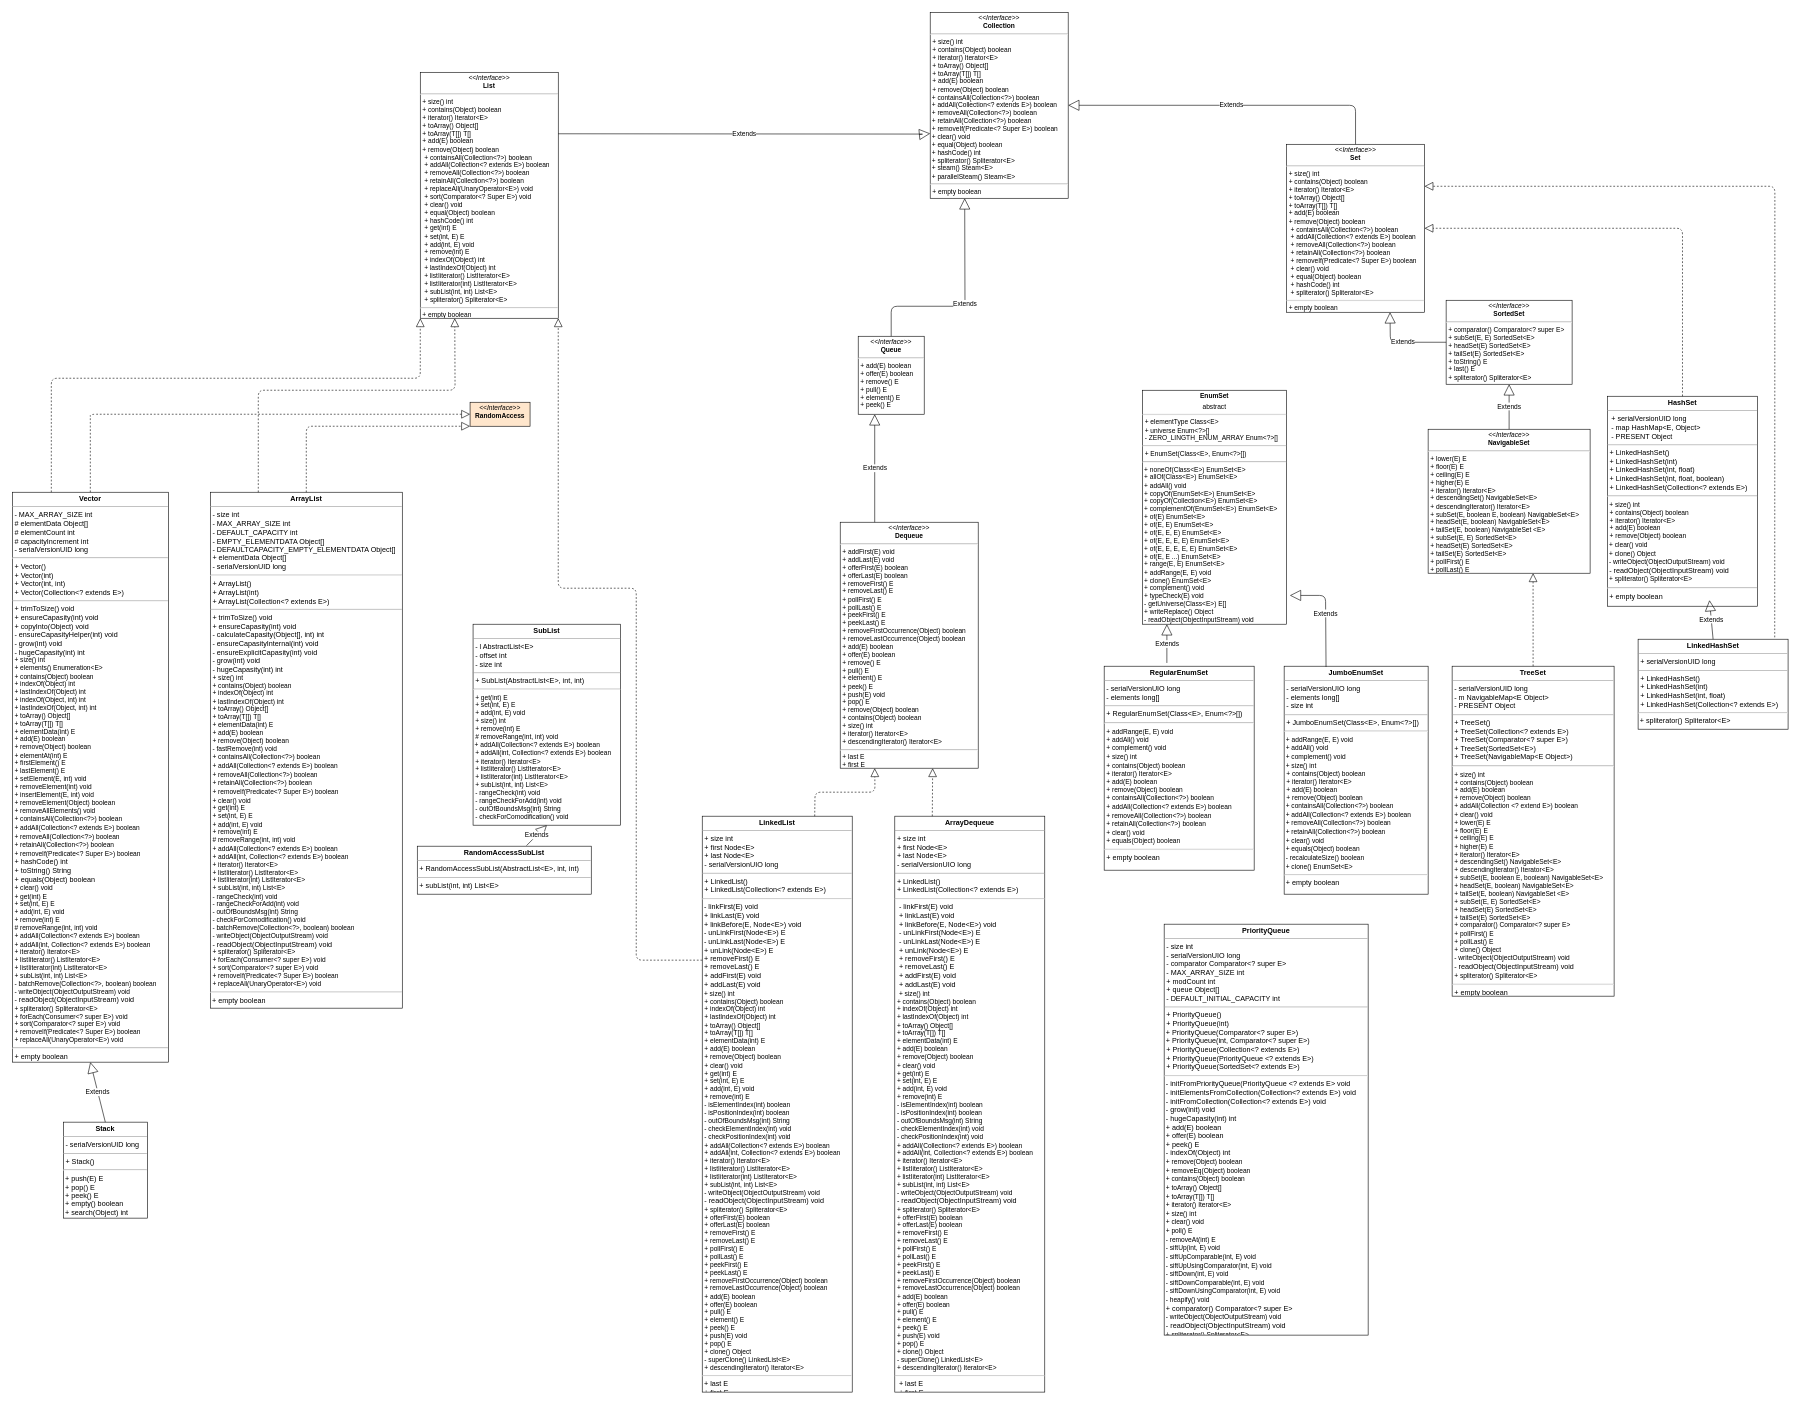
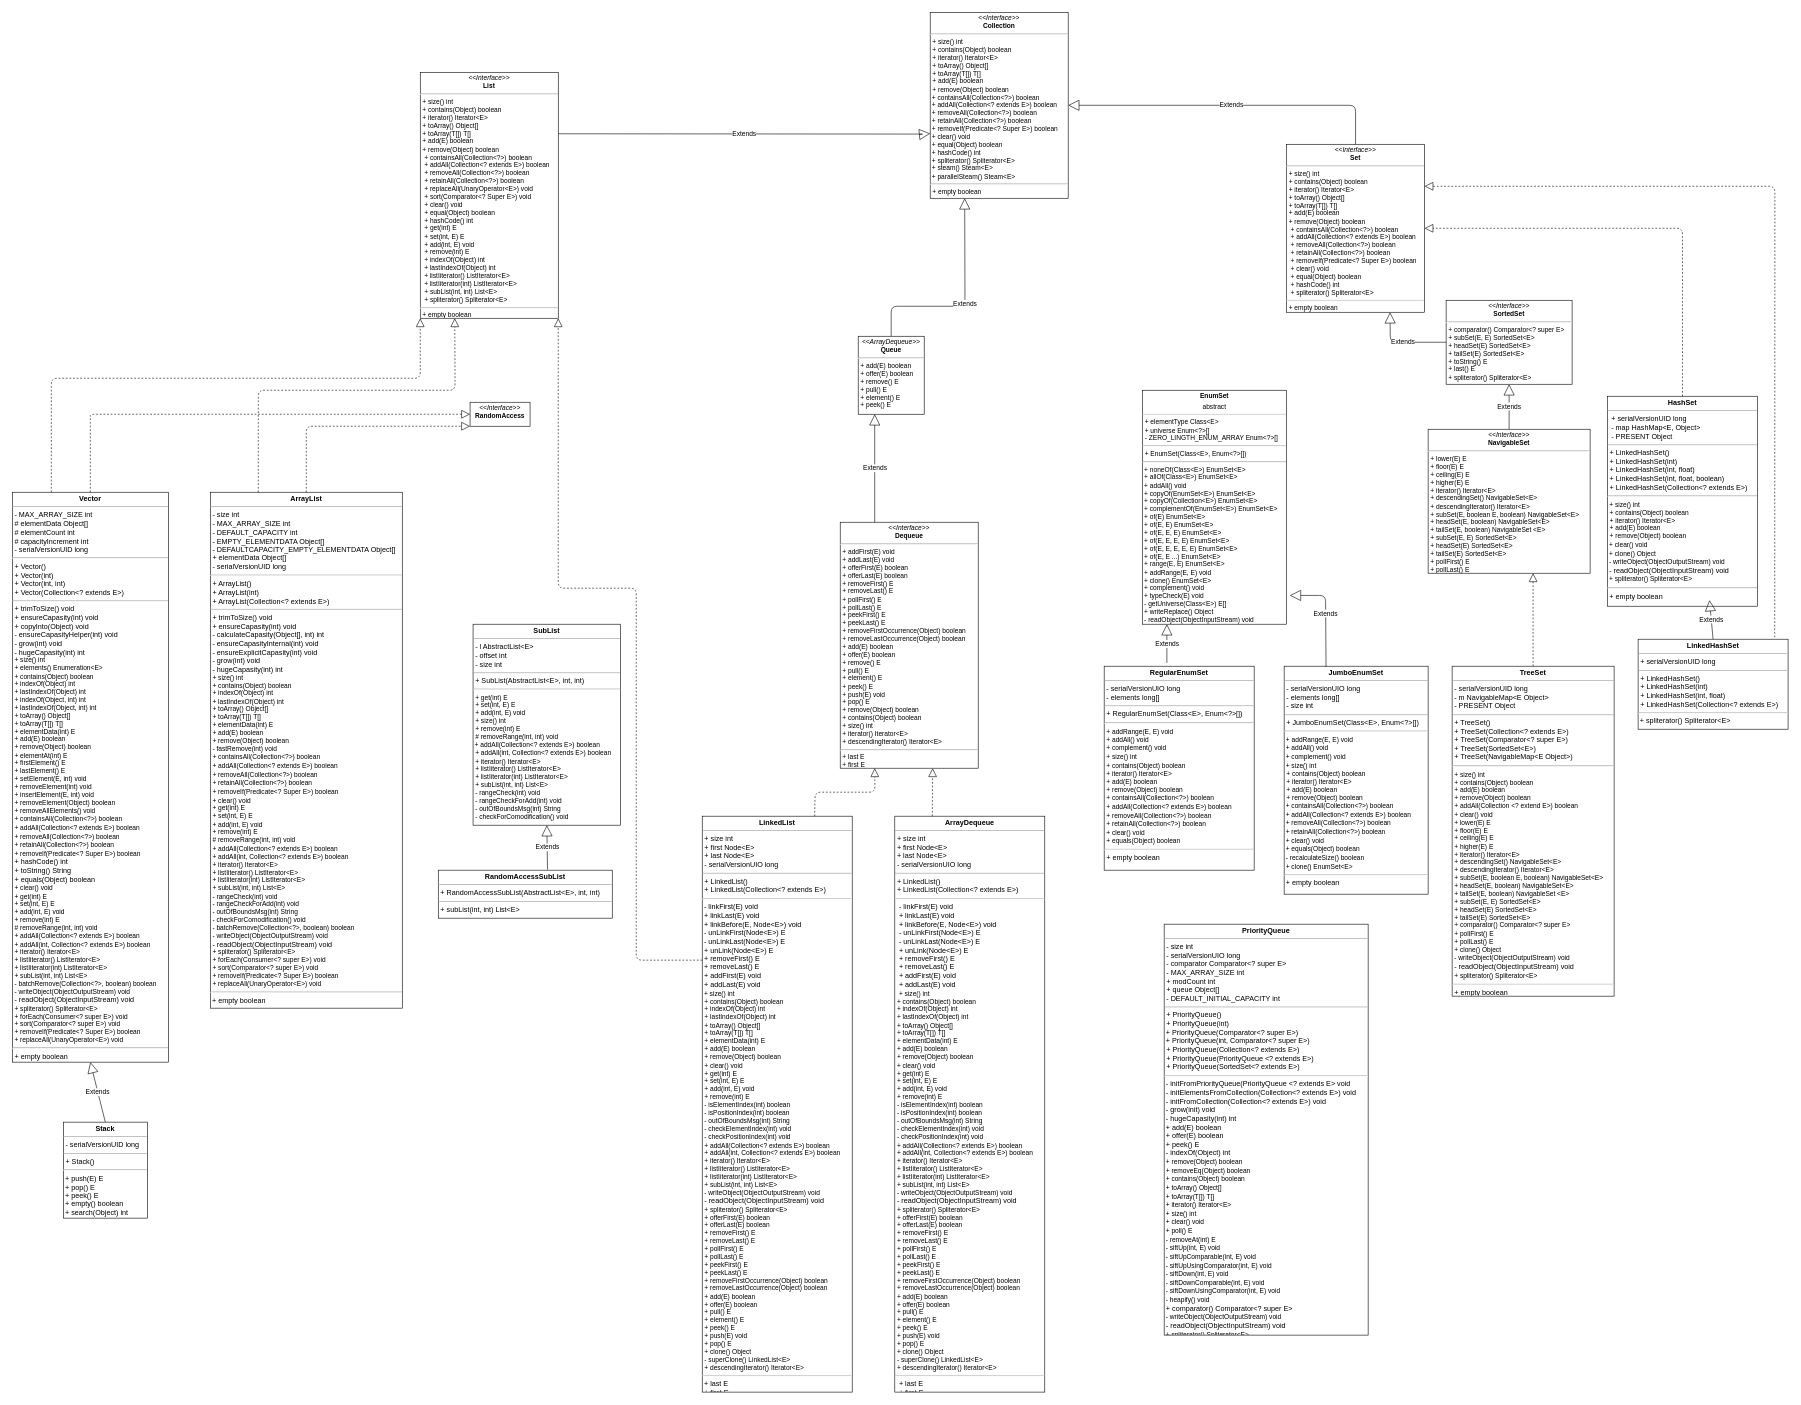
node "<<Interface>>Queue + add(E) boolean+ offer(E) boolean + remove() E + pull() E + element() E + peek() E": label "<<Interface>>Queue + add(E) boolean+ offer(E) boolean + remove() E + pull() E + element() E + peek() E" -> "<<ArrayDequeue>>Queue + add(E) boolean+ offer(E) boolean + remove() E + pull() E + element() E + peek() E"
node "<<Interface>>RandomAccess": fillcolor #ffe6cc -> #ffffff
node "RandomAccessSubList + RandomAccessSubList(AbstractList<E>, int, int) + subList(int, int) List<E>": moved (504, 870) -> (525, 894)
